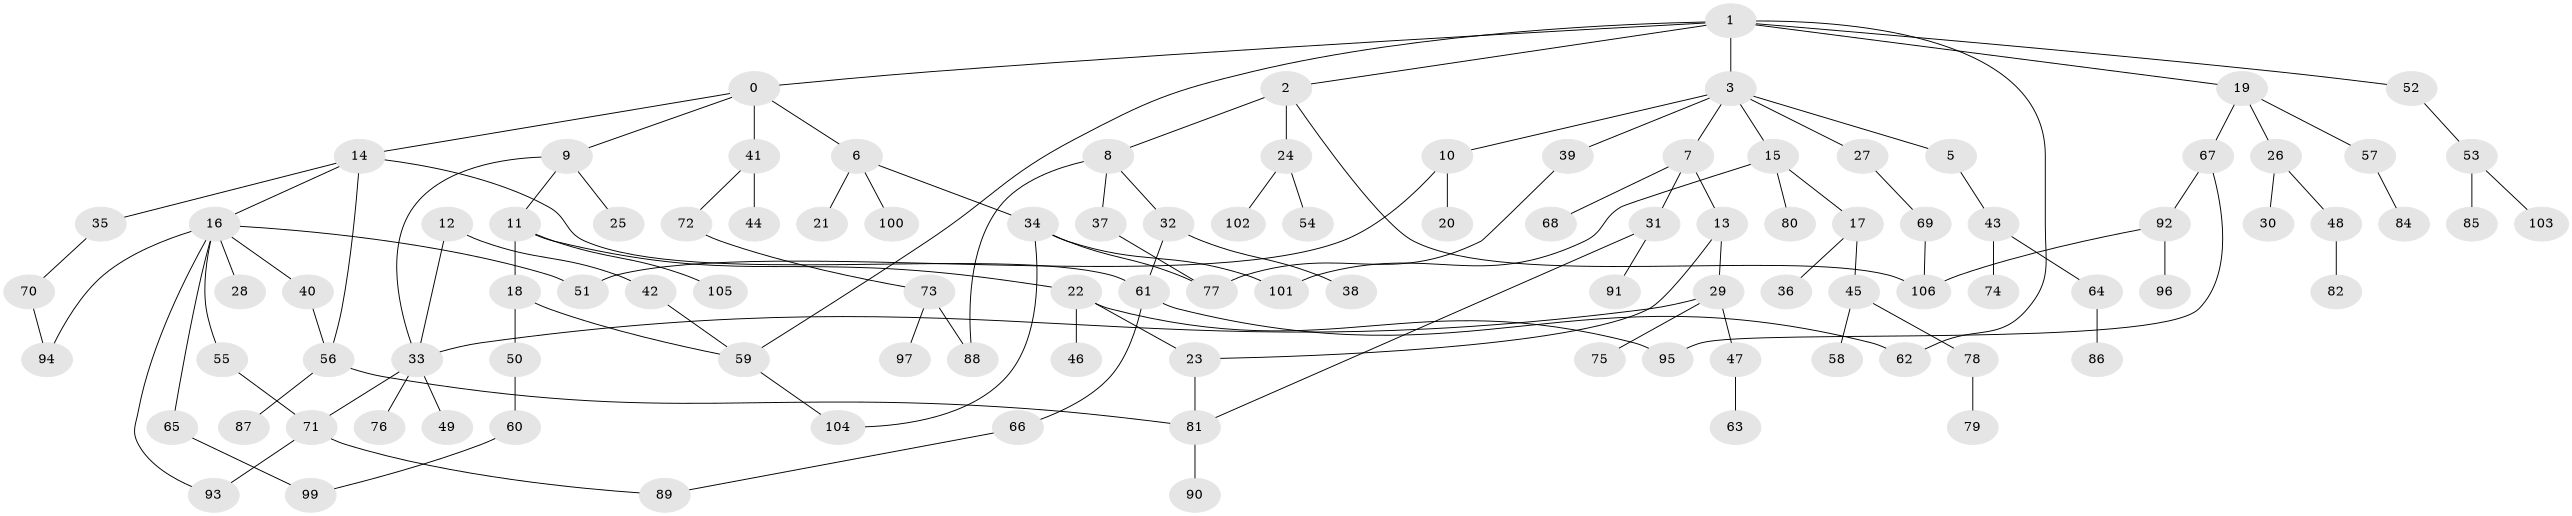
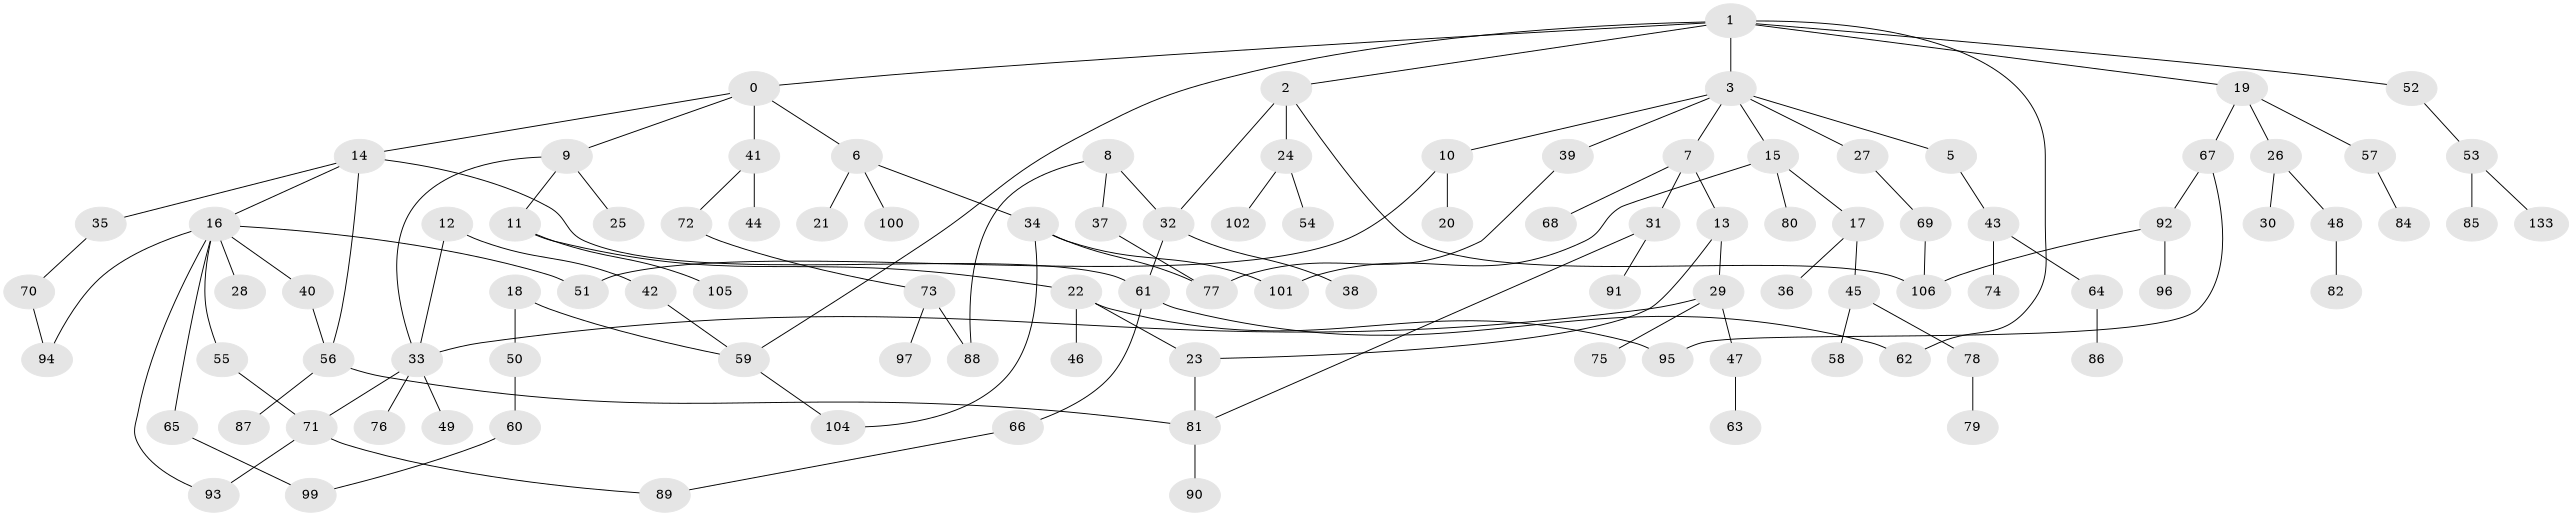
edge "2" -- "8": now "2" -- "32"
node "103": label "103" -> "133"
edge "11" -- "18": removed
